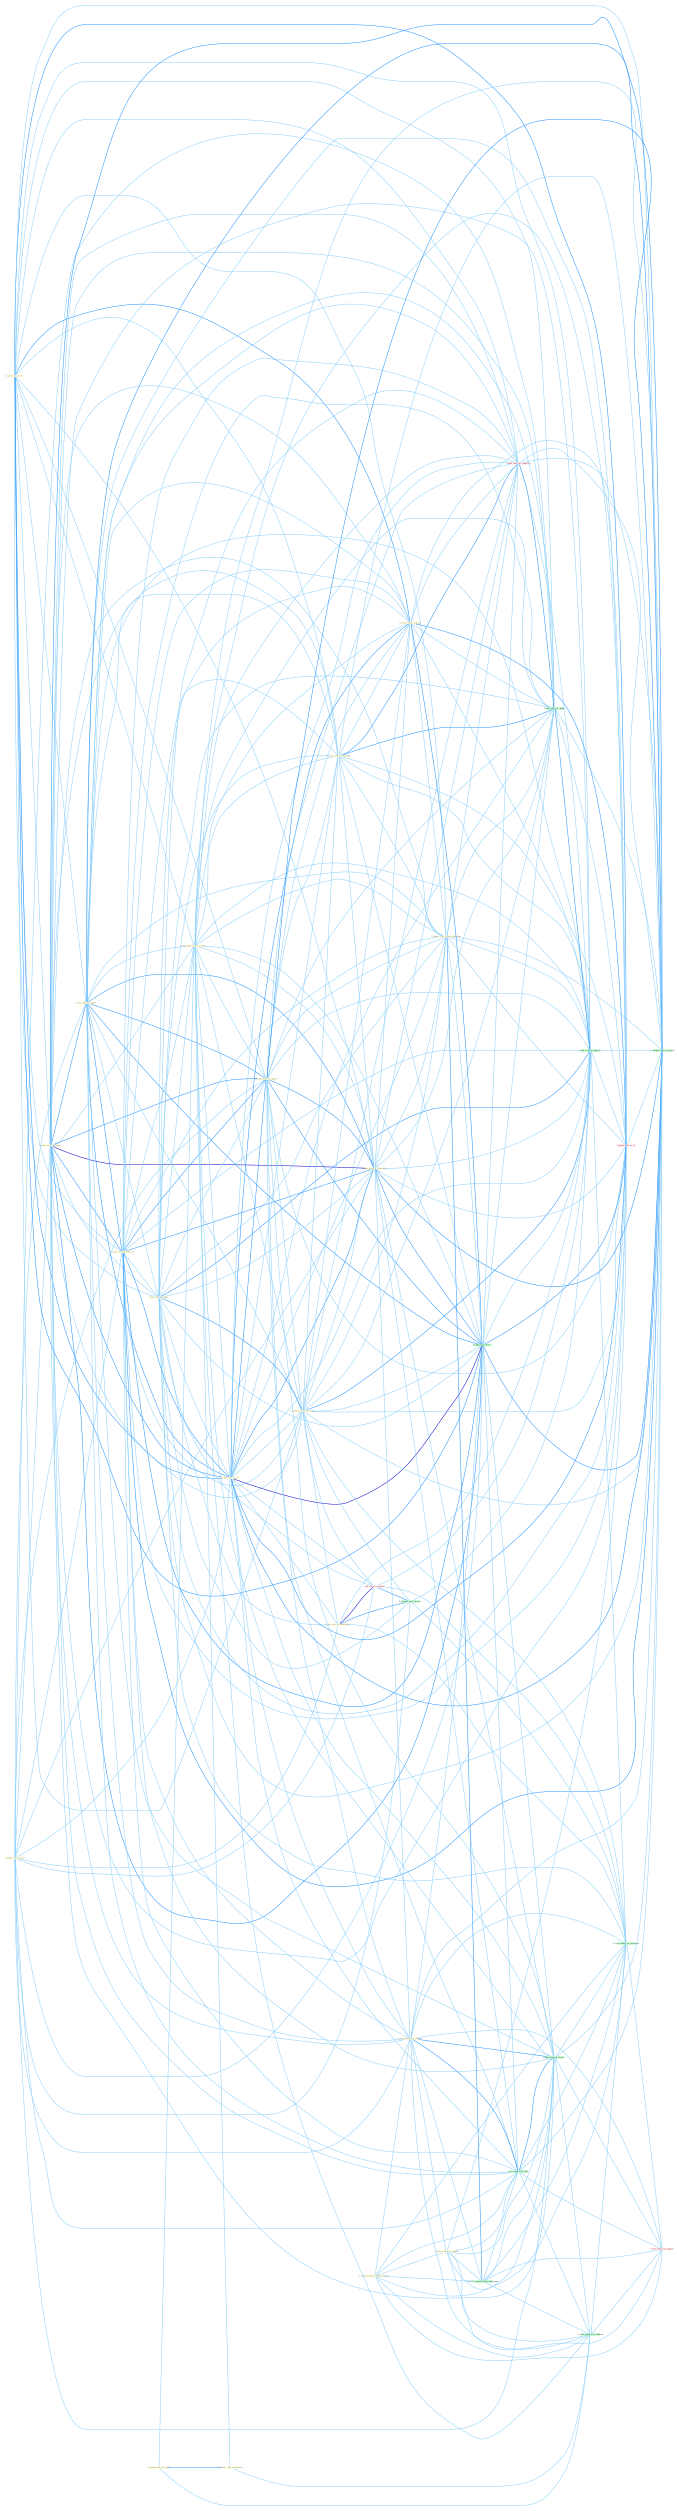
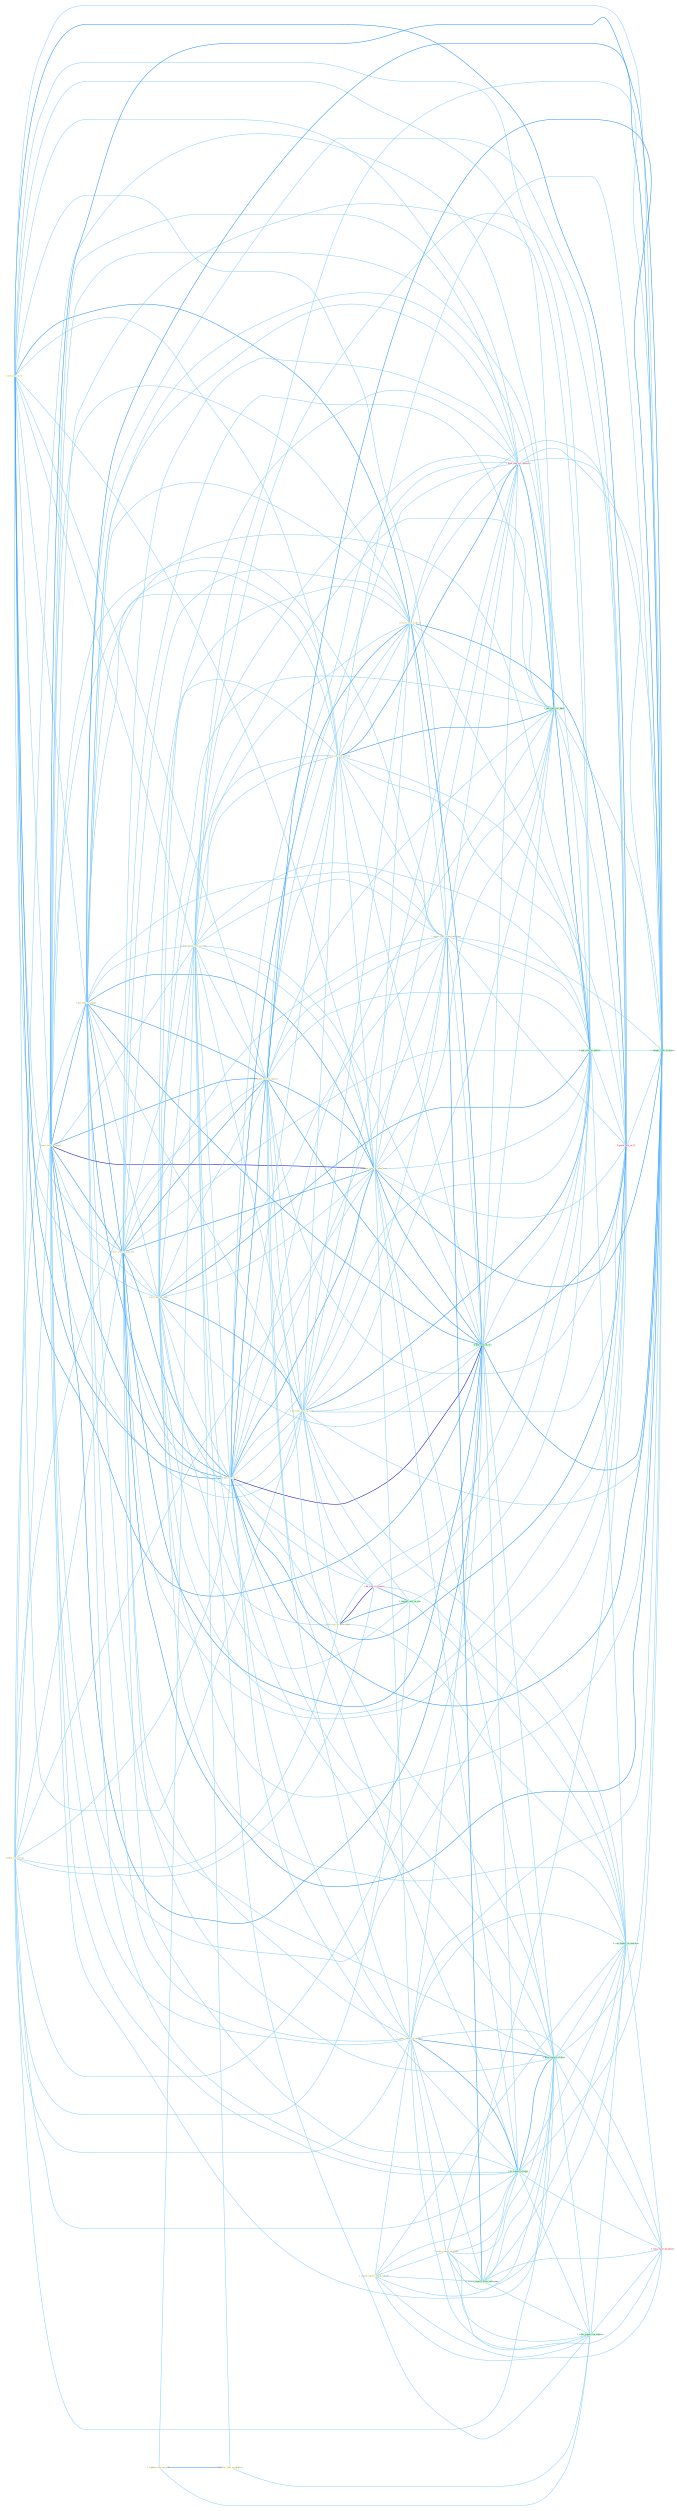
node "0_file_report_by_phone": label "0_file_report_by_phone" -> "0_ran_report_by_phone"
